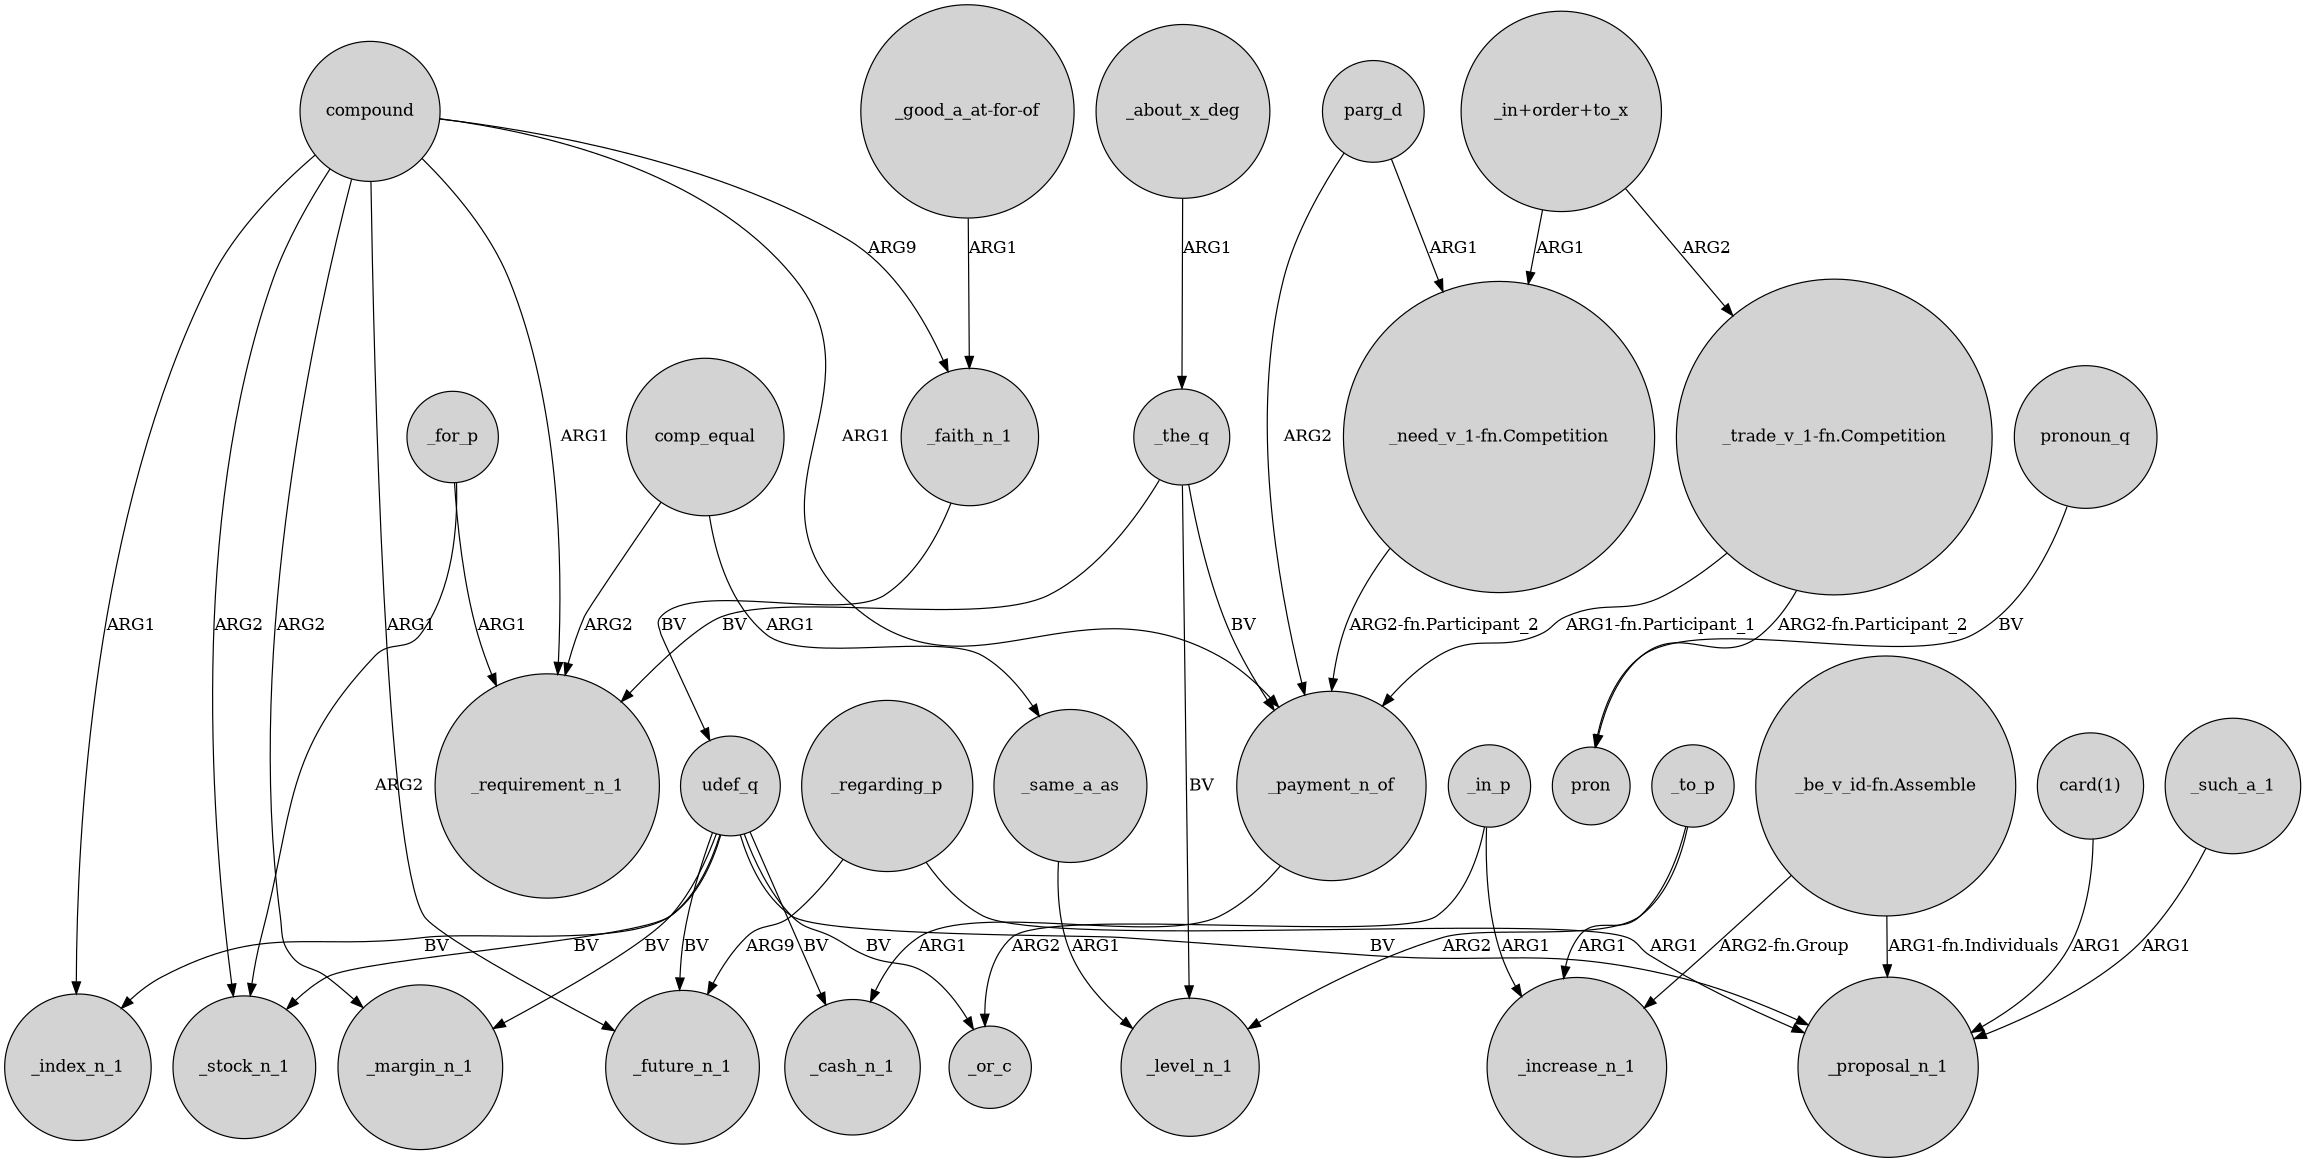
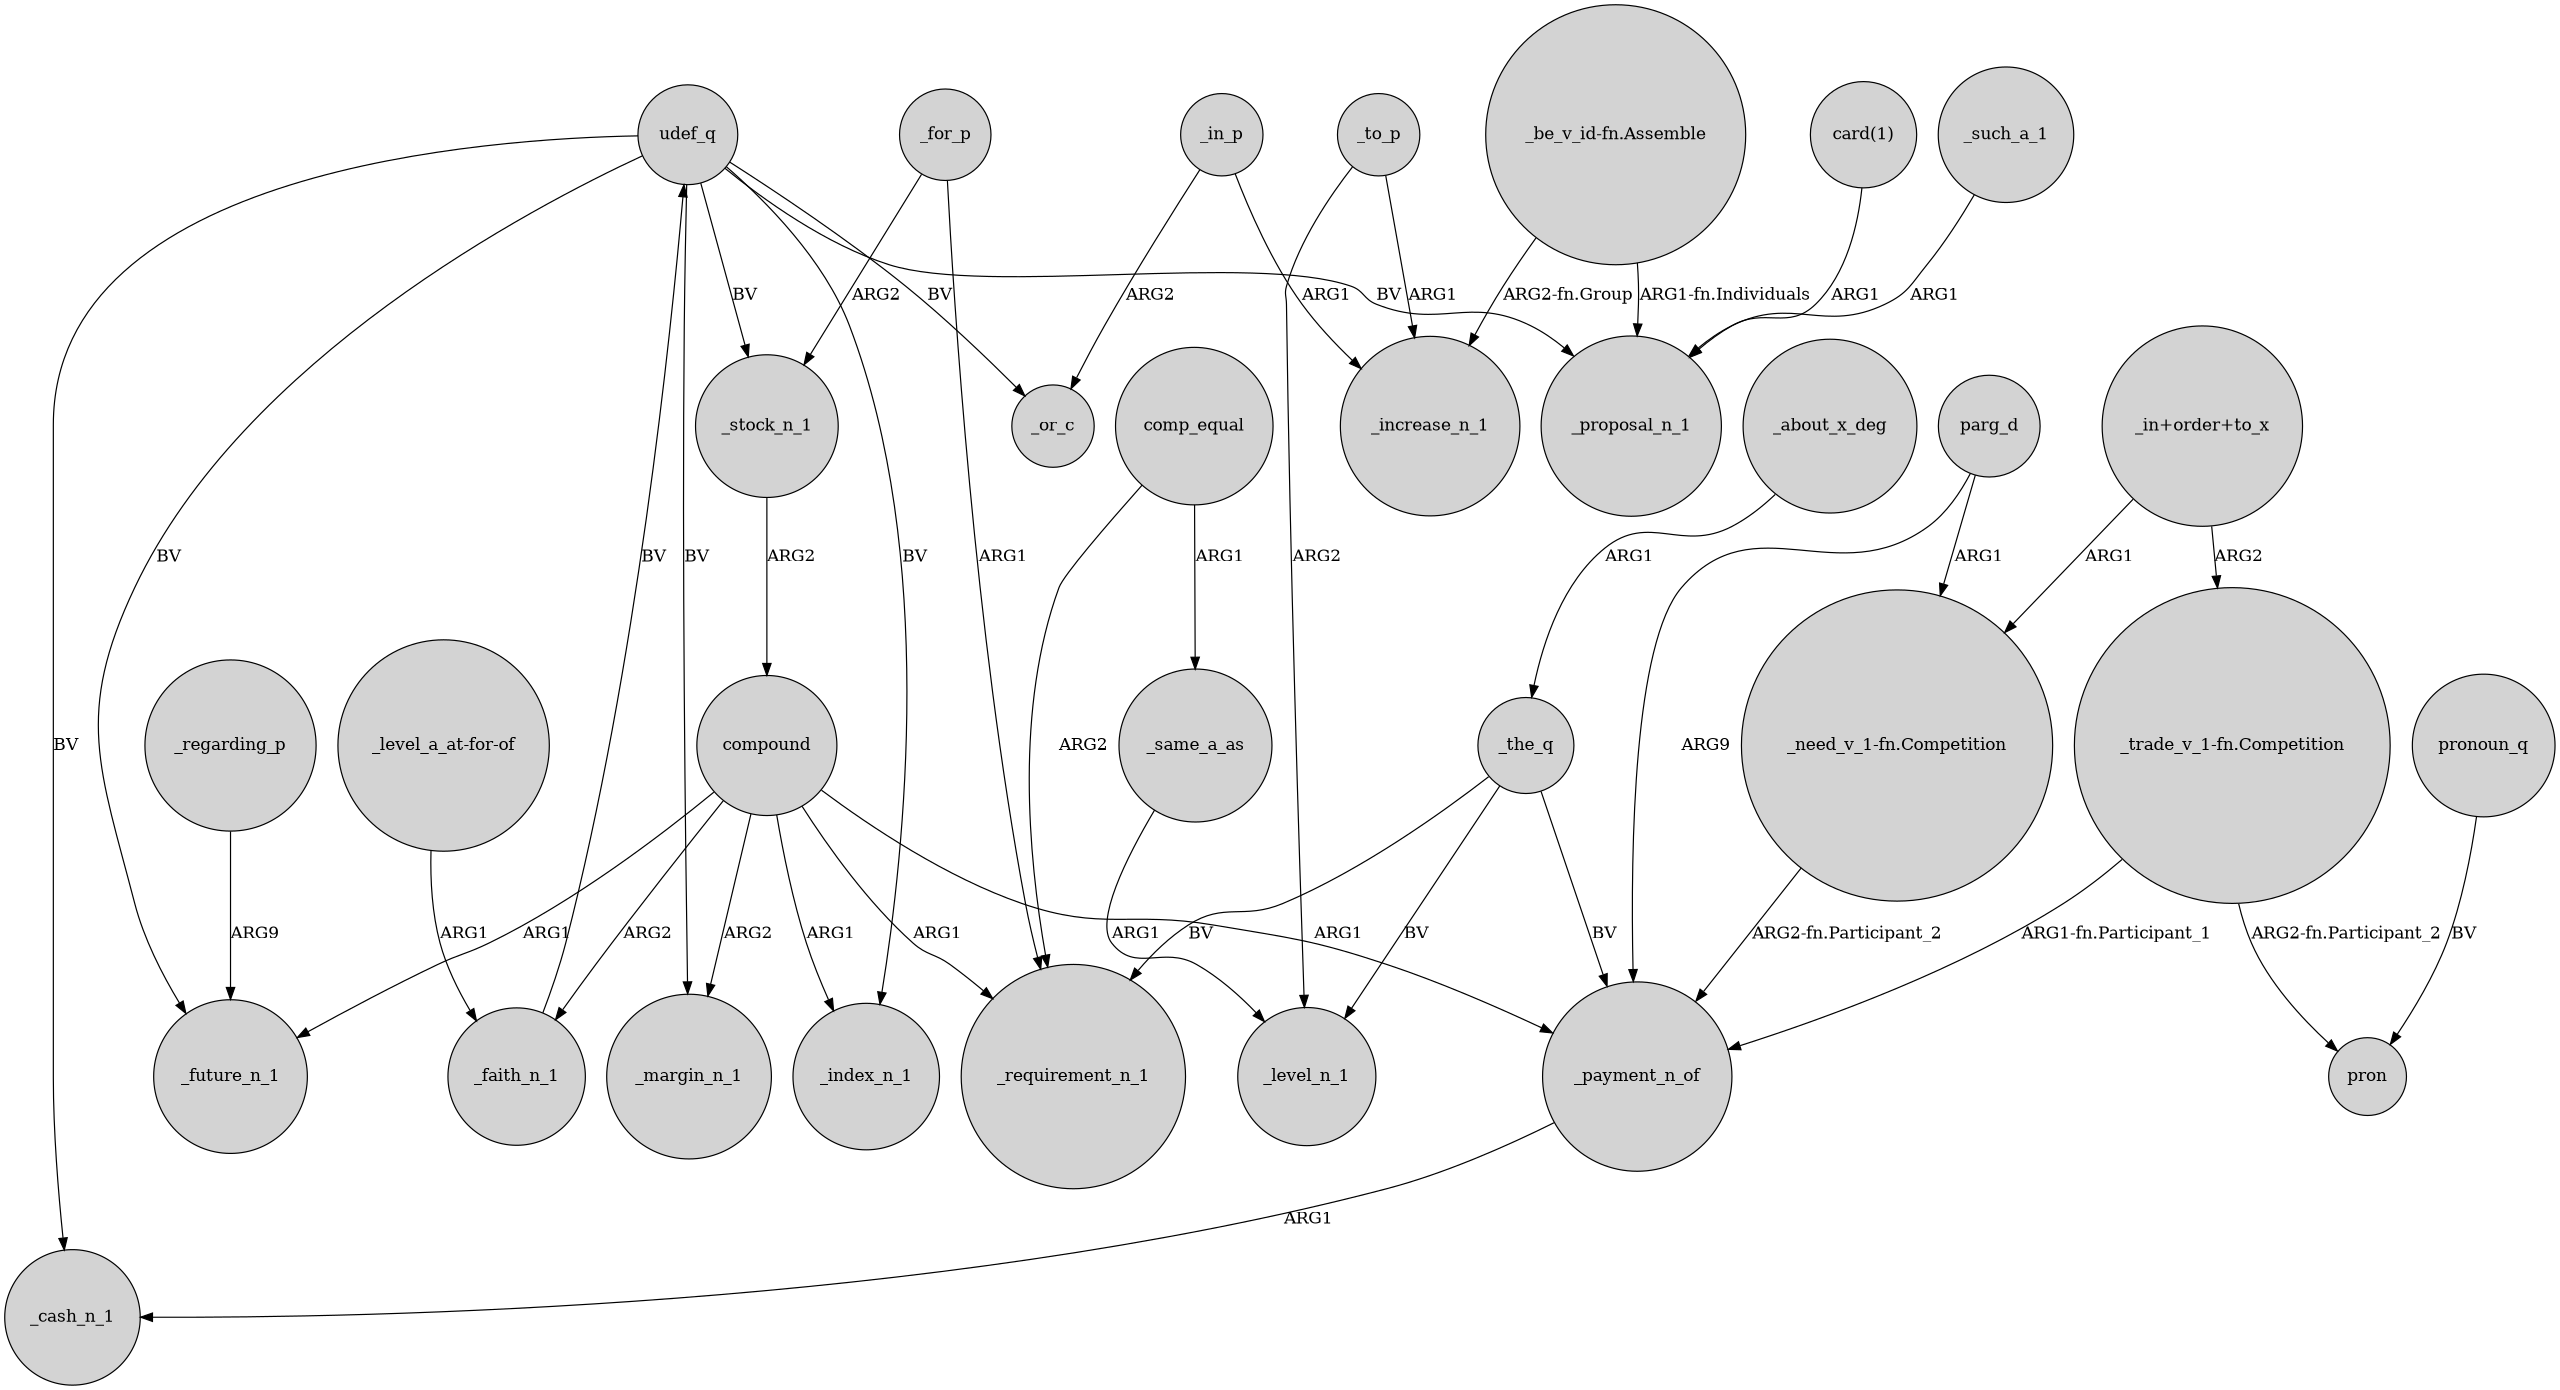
node "_good_a_at-for-of": label "_good_a_at-for-of" -> "_level_a_at-for-of"
edge "compound" -> "_faith_n_1": label "ARG9" -> "ARG2"
edge "parg_d" -> "_payment_n_of": label "ARG2" -> "ARG9"
edge "compound" -> "_stock_n_1": reversed
edge "_regarding_p" -> "_proposal_n_1": removed, label "ARG1"
